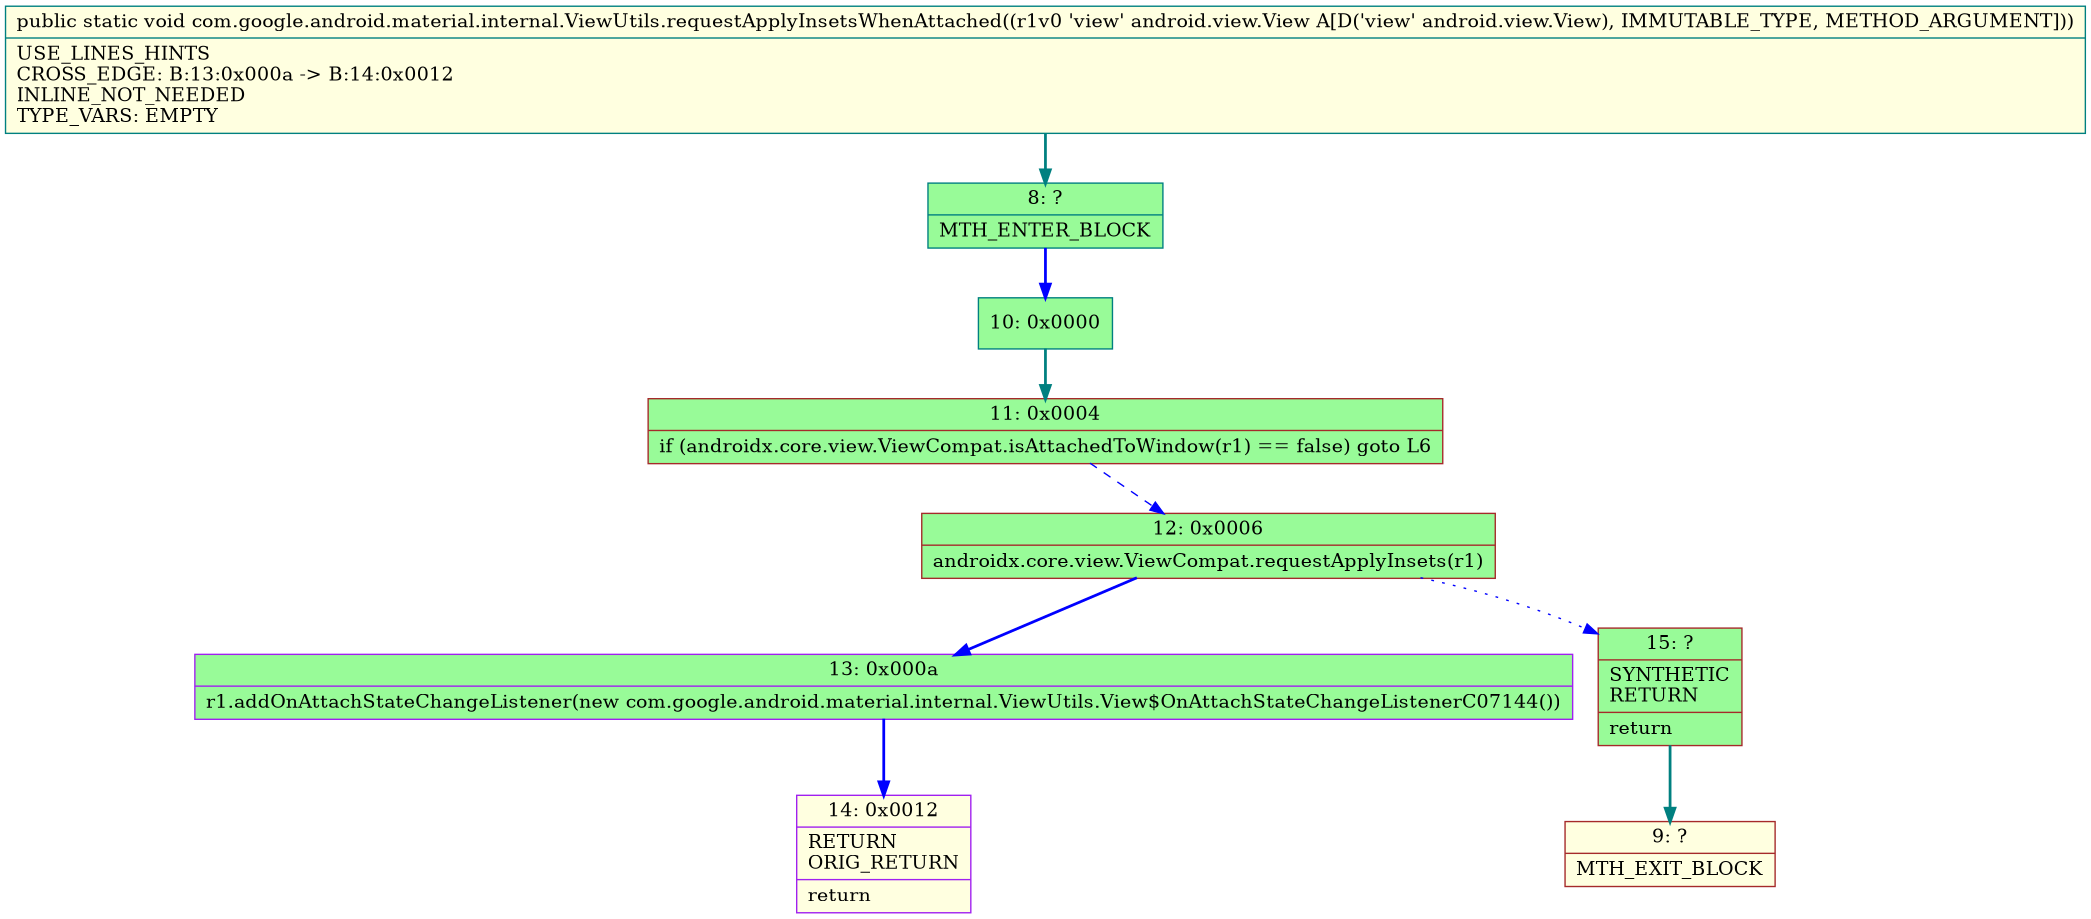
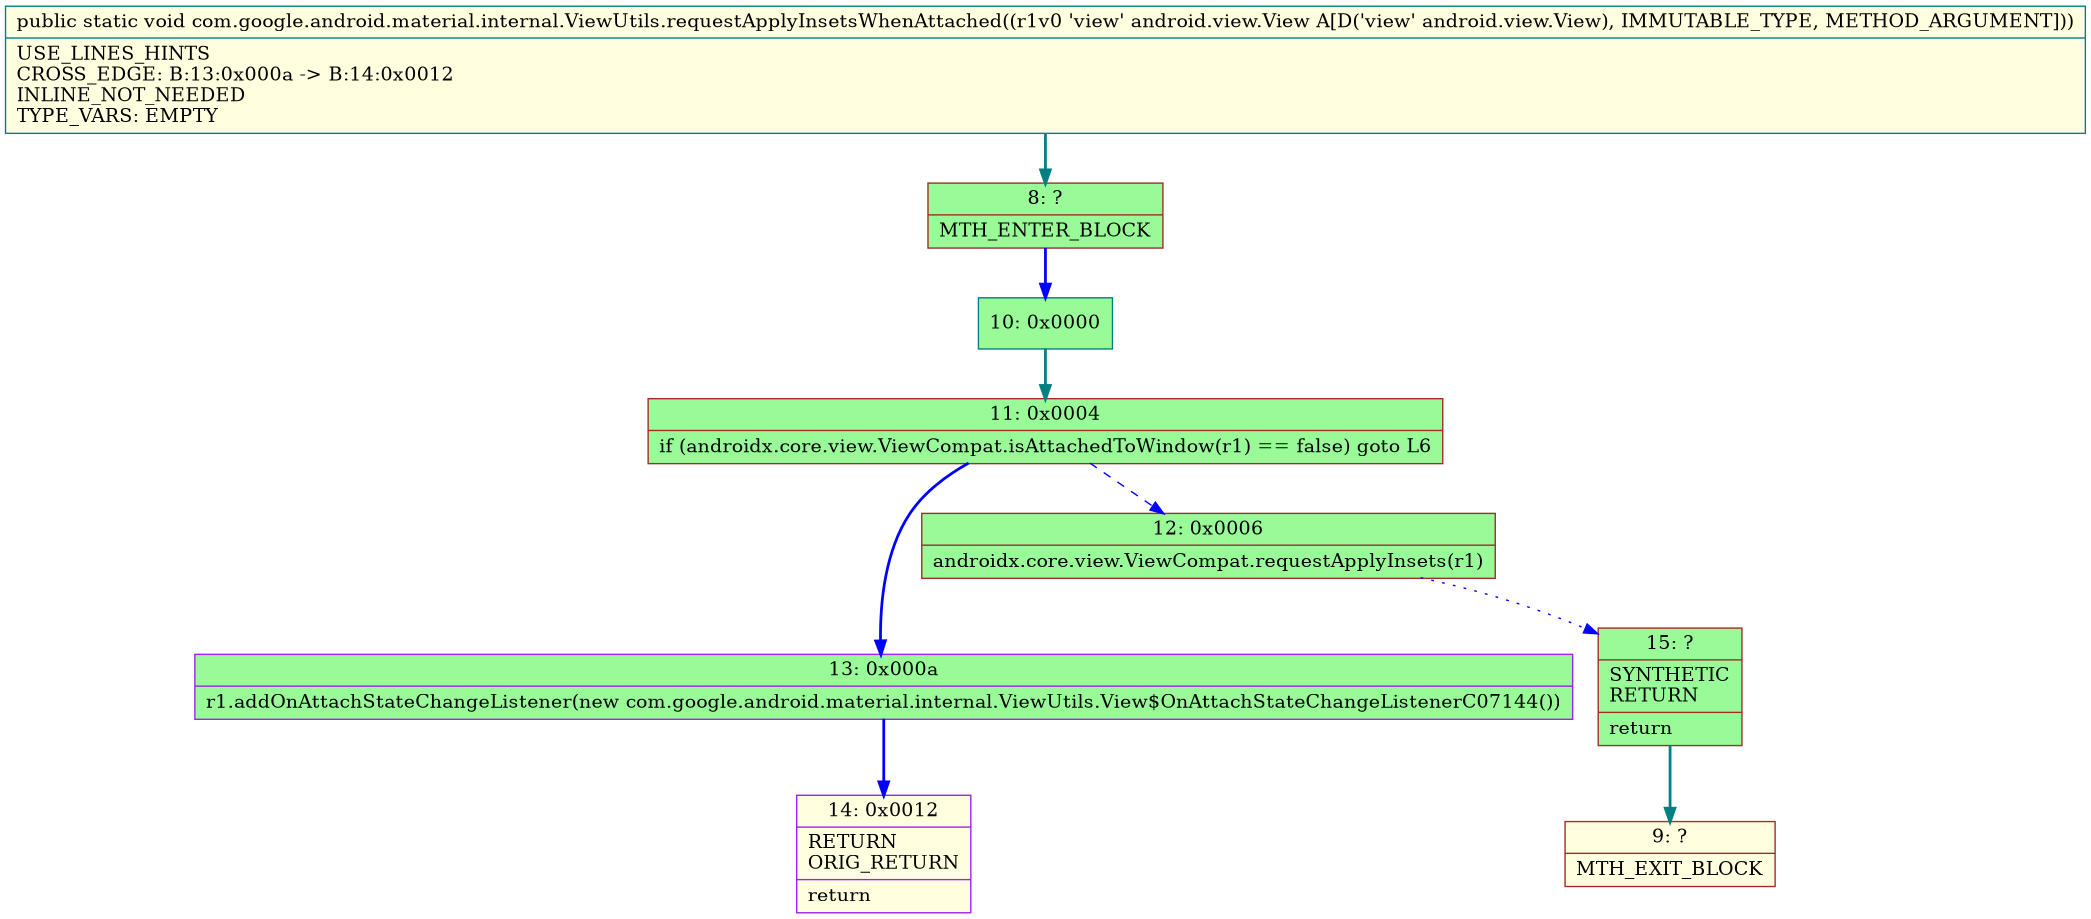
node "8: ?": color teal -> brown
edge "12: 0x0006" -> "13: 0x000a": now "11: 0x0004" -> "13: 0x000a"
